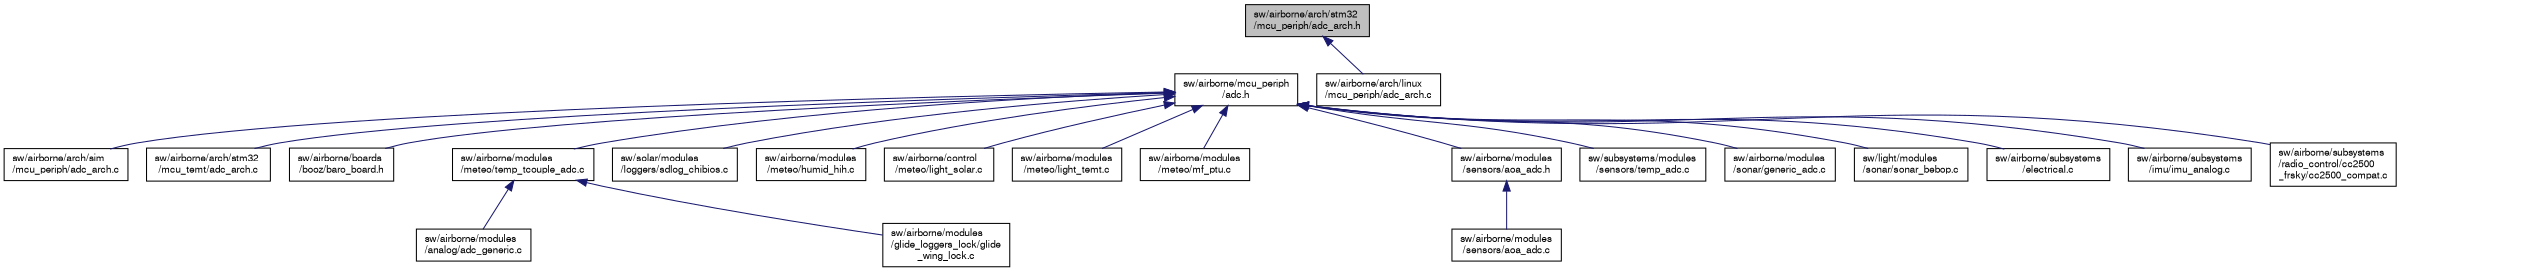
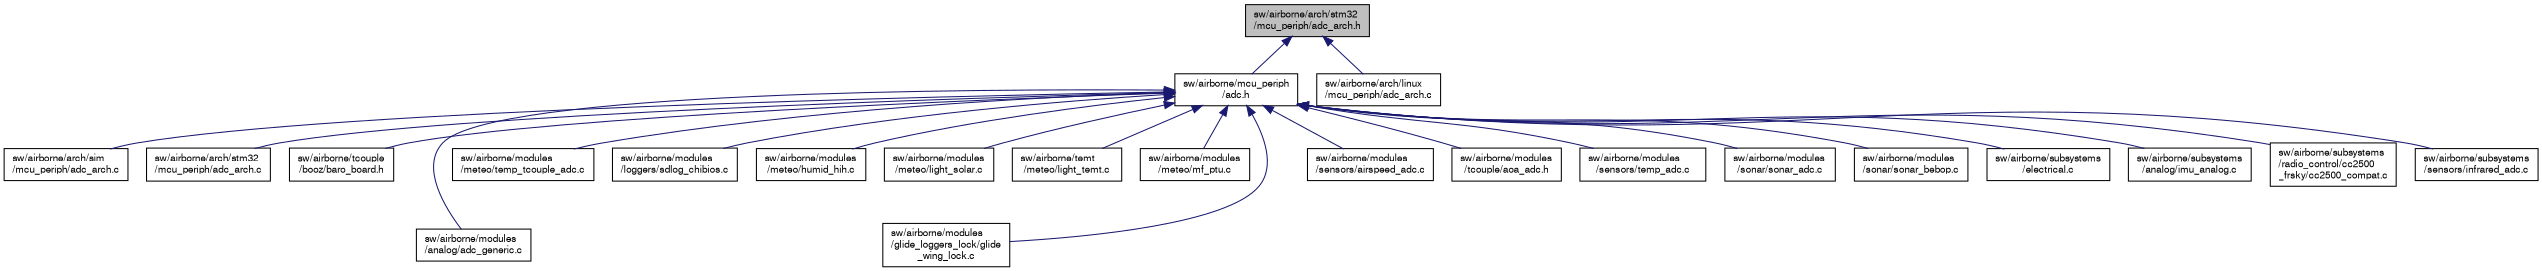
edge "sw/airborne/mcu_periph /adc.h" -> "sw/airborne/arch/stm32 /mcu_periph/adc_arch.h": added
node "sw/airborne/arch/stm32 /mcu_temt/adc_arch.c": label "sw/airborne/arch/stm32 /mcu_temt/adc_arch.c" -> "sw/airborne/arch/stm32 /mcu_periph/adc_arch.c"
node "sw/airborne/boards /booz/baro_board.h": label "sw/airborne/boards /booz/baro_board.h" -> "sw/airborne/tcouple /booz/baro_board.h"
node "sw/solar/modules /loggers/sdlog_chibios.c": label "sw/solar/modules /loggers/sdlog_chibios.c" -> "sw/airborne/modules /loggers/sdlog_chibios.c"
node "sw/airborne/control /meteo/light_solar.c": label "sw/airborne/control /meteo/light_solar.c" -> "sw/airborne/modules /meteo/light_solar.c"
node "sw/airborne/modules /meteo/light_temt.c": label "sw/airborne/modules /meteo/light_temt.c" -> "sw/airborne/temt /meteo/light_temt.c"
node "sw/airborne/modules /sensors/airspeed_adc.c": added
node "sw/airborne/modules /sensors/aoa_adc.h": label "sw/airborne/modules /sensors/aoa_adc.h" -> "sw/airborne/modules /tcouple/aoa_adc.h"
node "sw/subsystems/modules /sensors/temp_adc.c": label "sw/subsystems/modules /sensors/temp_adc.c" -> "sw/airborne/modules /sensors/temp_adc.c"
node "sw/airborne/modules /sonar/generic_adc.c": label "sw/airborne/modules /sonar/generic_adc.c" -> "sw/airborne/modules /sonar/sonar_adc.c"
node "sw/light/modules /sonar/sonar_bebop.c": label "sw/light/modules /sonar/sonar_bebop.c" -> "sw/airborne/modules /sonar/sonar_bebop.c"
node "sw/airborne/subsystems /imu/imu_analog.c": label "sw/airborne/subsystems /imu/imu_analog.c" -> "sw/airborne/subsystems /analog/imu_analog.c"
node "sw/airborne/subsystems /sensors/infrared_adc.c": added
edge "sw/airborne/modules /analog/adc_generic.c" -> "sw/airborne/modules /meteo/temp_tcouple_adc.c": now "sw/airborne/modules /analog/adc_generic.c" -> "sw/airborne/mcu_periph /adc.h"
edge "sw/airborne/modules /glide_loggers_lock/glide _wing_lock.c" -> "sw/airborne/modules /meteo/temp_tcouple_adc.c": now "sw/airborne/modules /glide_loggers_lock/glide _wing_lock.c" -> "sw/airborne/mcu_periph /adc.h"
node "sw/airborne/modules /sensors/aoa_adc.c": removed
